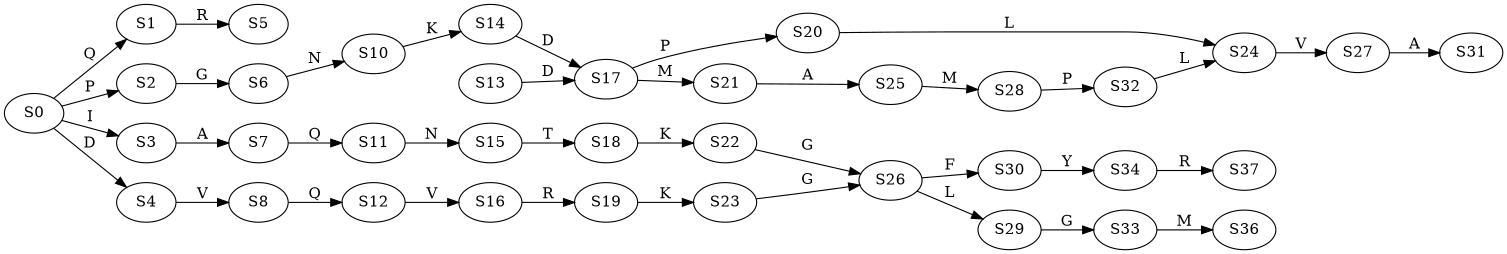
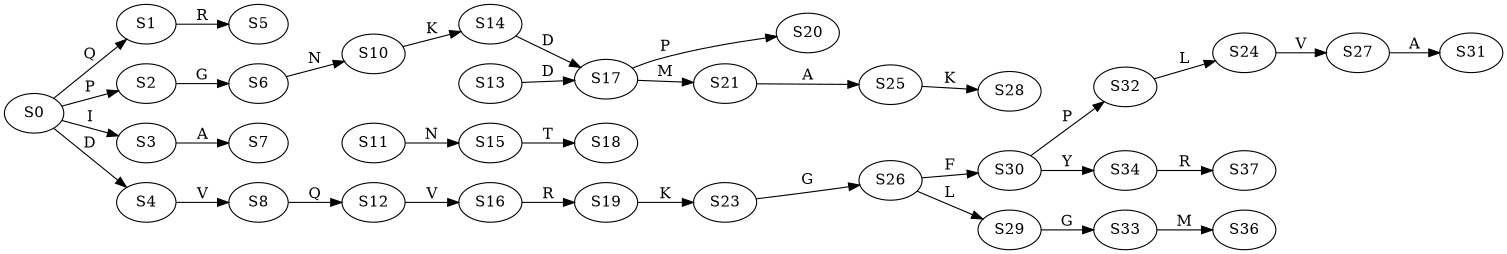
edge "S20" -> "S24": removed, label "L"
edge "S25" -> "S28": label "M" -> "K"
edge "S28" -> "S32": now "S30" -> "S32"
edge "S7" -> "S11": removed, label "Q"
node "S22": removed
